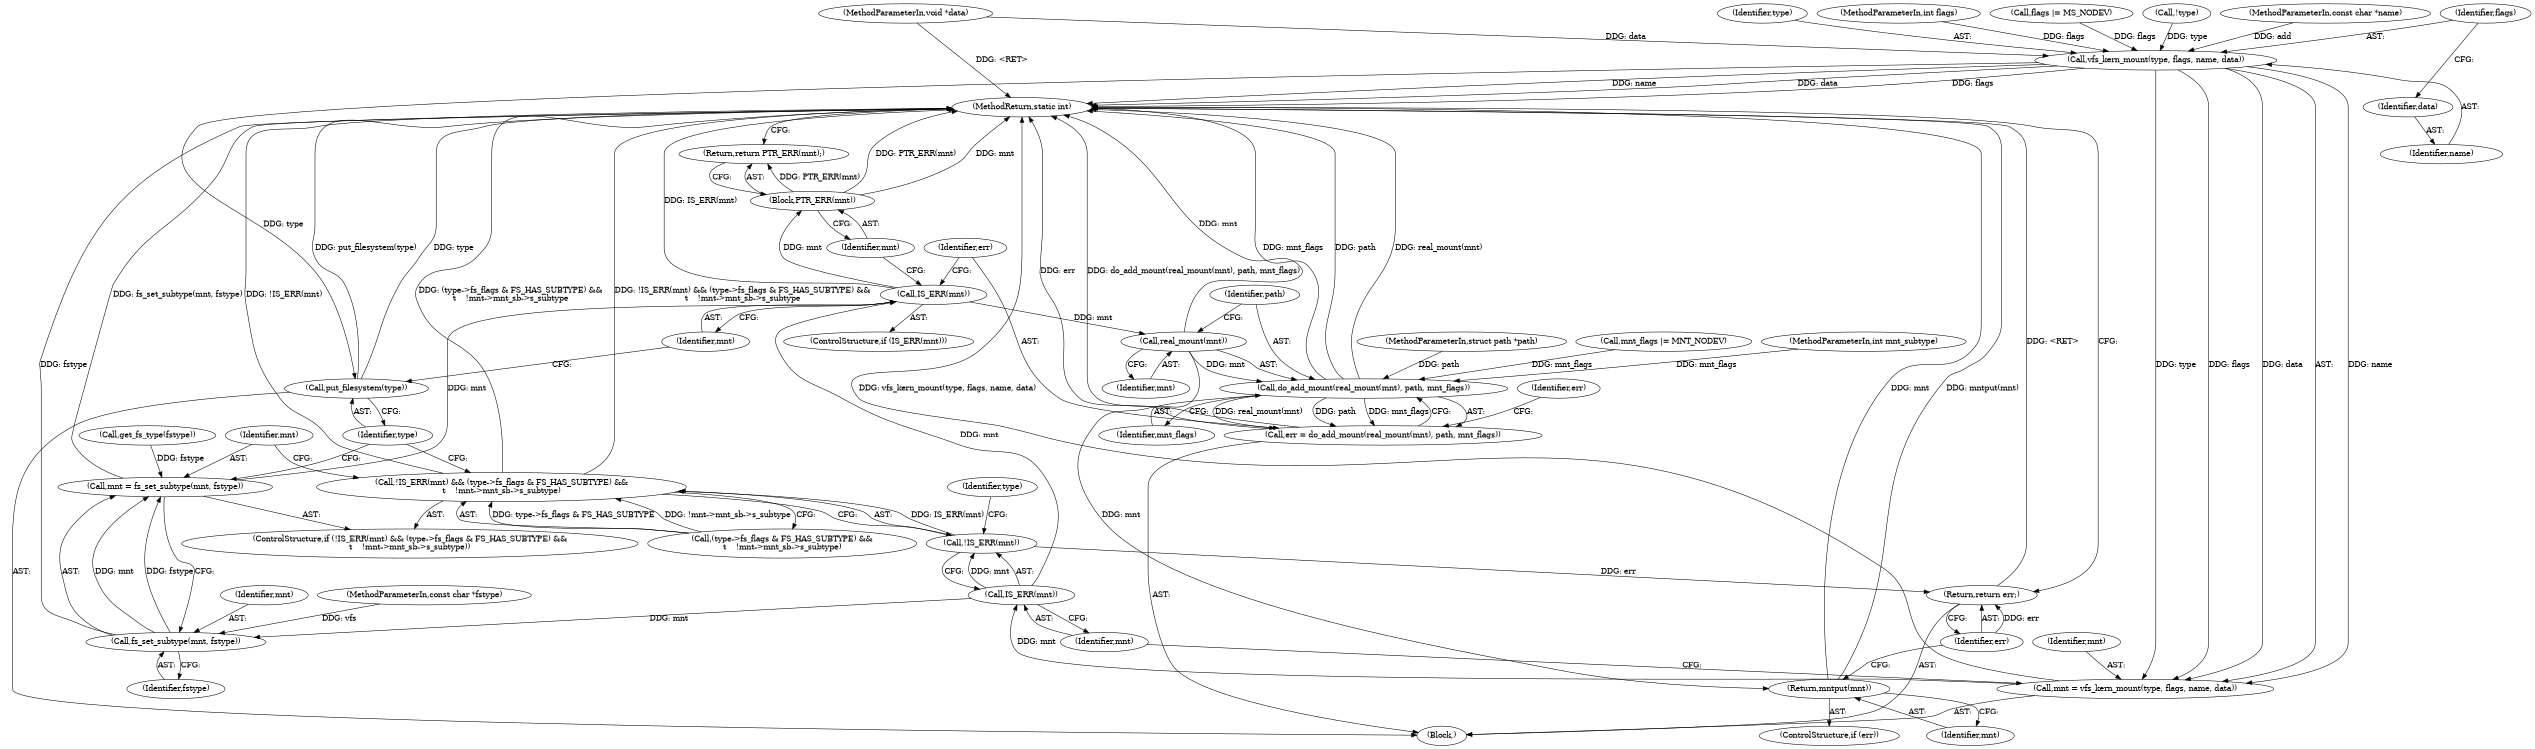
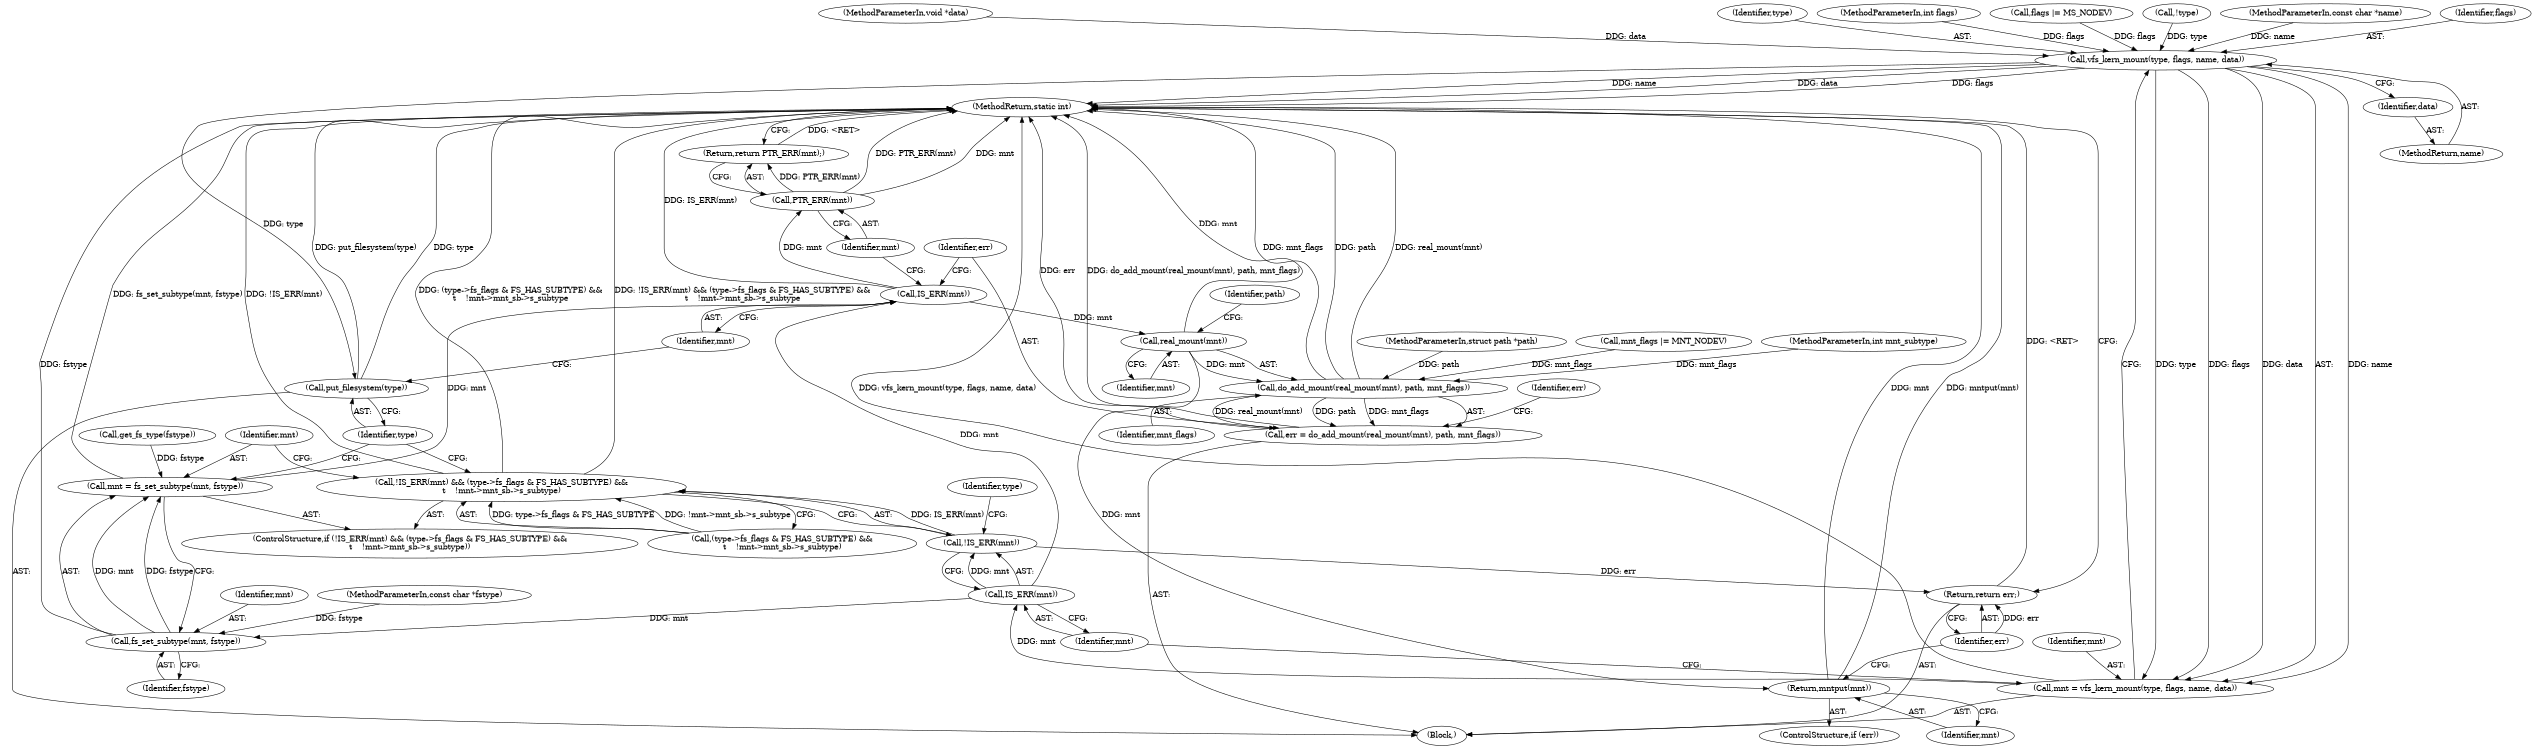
edge "(MethodParameterIn,const char *name)" -> "(Call,vfs_kern_mount(type, flags, name, data))": label "DDG: add" -> "DDG: name"
edge "(Identifier,flags)" -> "(Identifier,data)": now "(Call,vfs_kern_mount(type, flags, name, data))" -> "(Identifier,data)"
edge "(MethodParameterIn,void *data)" -> "(MethodReturn,static int)": now "(Return,return PTR_ERR(mnt);)" -> "(MethodReturn,static int)"
node "(Identifier,name)": label "(Identifier,name)" -> "(MethodReturn,name)"
node "(Block,PTR_ERR(mnt))": label "(Block,PTR_ERR(mnt))" -> "(Call,PTR_ERR(mnt))"
node "(ControlStructure,if (IS_ERR(mnt)))": removed
edge "(Identifier,path)" -> "(Call,do_add_mount(real_mount(mnt), path, mnt_flags))": removed, label "AST:"
edge "(Call,mnt = vfs_kern_mount(type, flags, name, data))" -> "(Call,vfs_kern_mount(type, flags, name, data))": added, label "CFG:"
edge "(Call,do_add_mount(real_mount(mnt), path, mnt_flags))" -> "(Identifier,mnt_flags)": removed, label "CFG:"
edge "(Call,err = do_add_mount(real_mount(mnt), path, mnt_flags))" -> "(Call,do_add_mount(real_mount(mnt), path, mnt_flags))": removed, label "CFG:"
edge "(MethodParameterIn,const char *fstype)" -> "(Call,fs_set_subtype(mnt, fstype))": label "DDG: vfs" -> "DDG: fstype"
